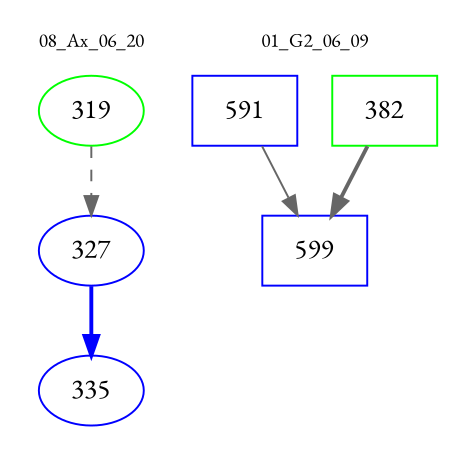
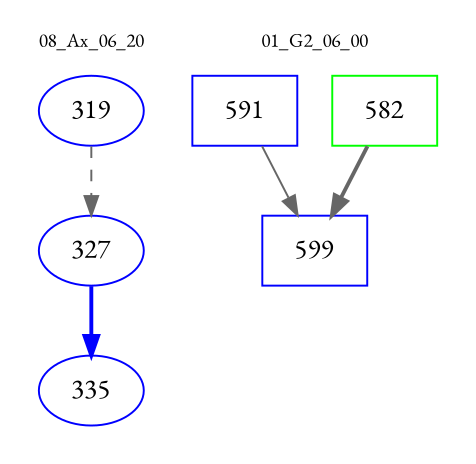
cluster "01_G2_06_09": label "01_G2_06_09" -> "01_G2_06_00"
node "319": color green -> blue
node "382": label "382" -> "582"
